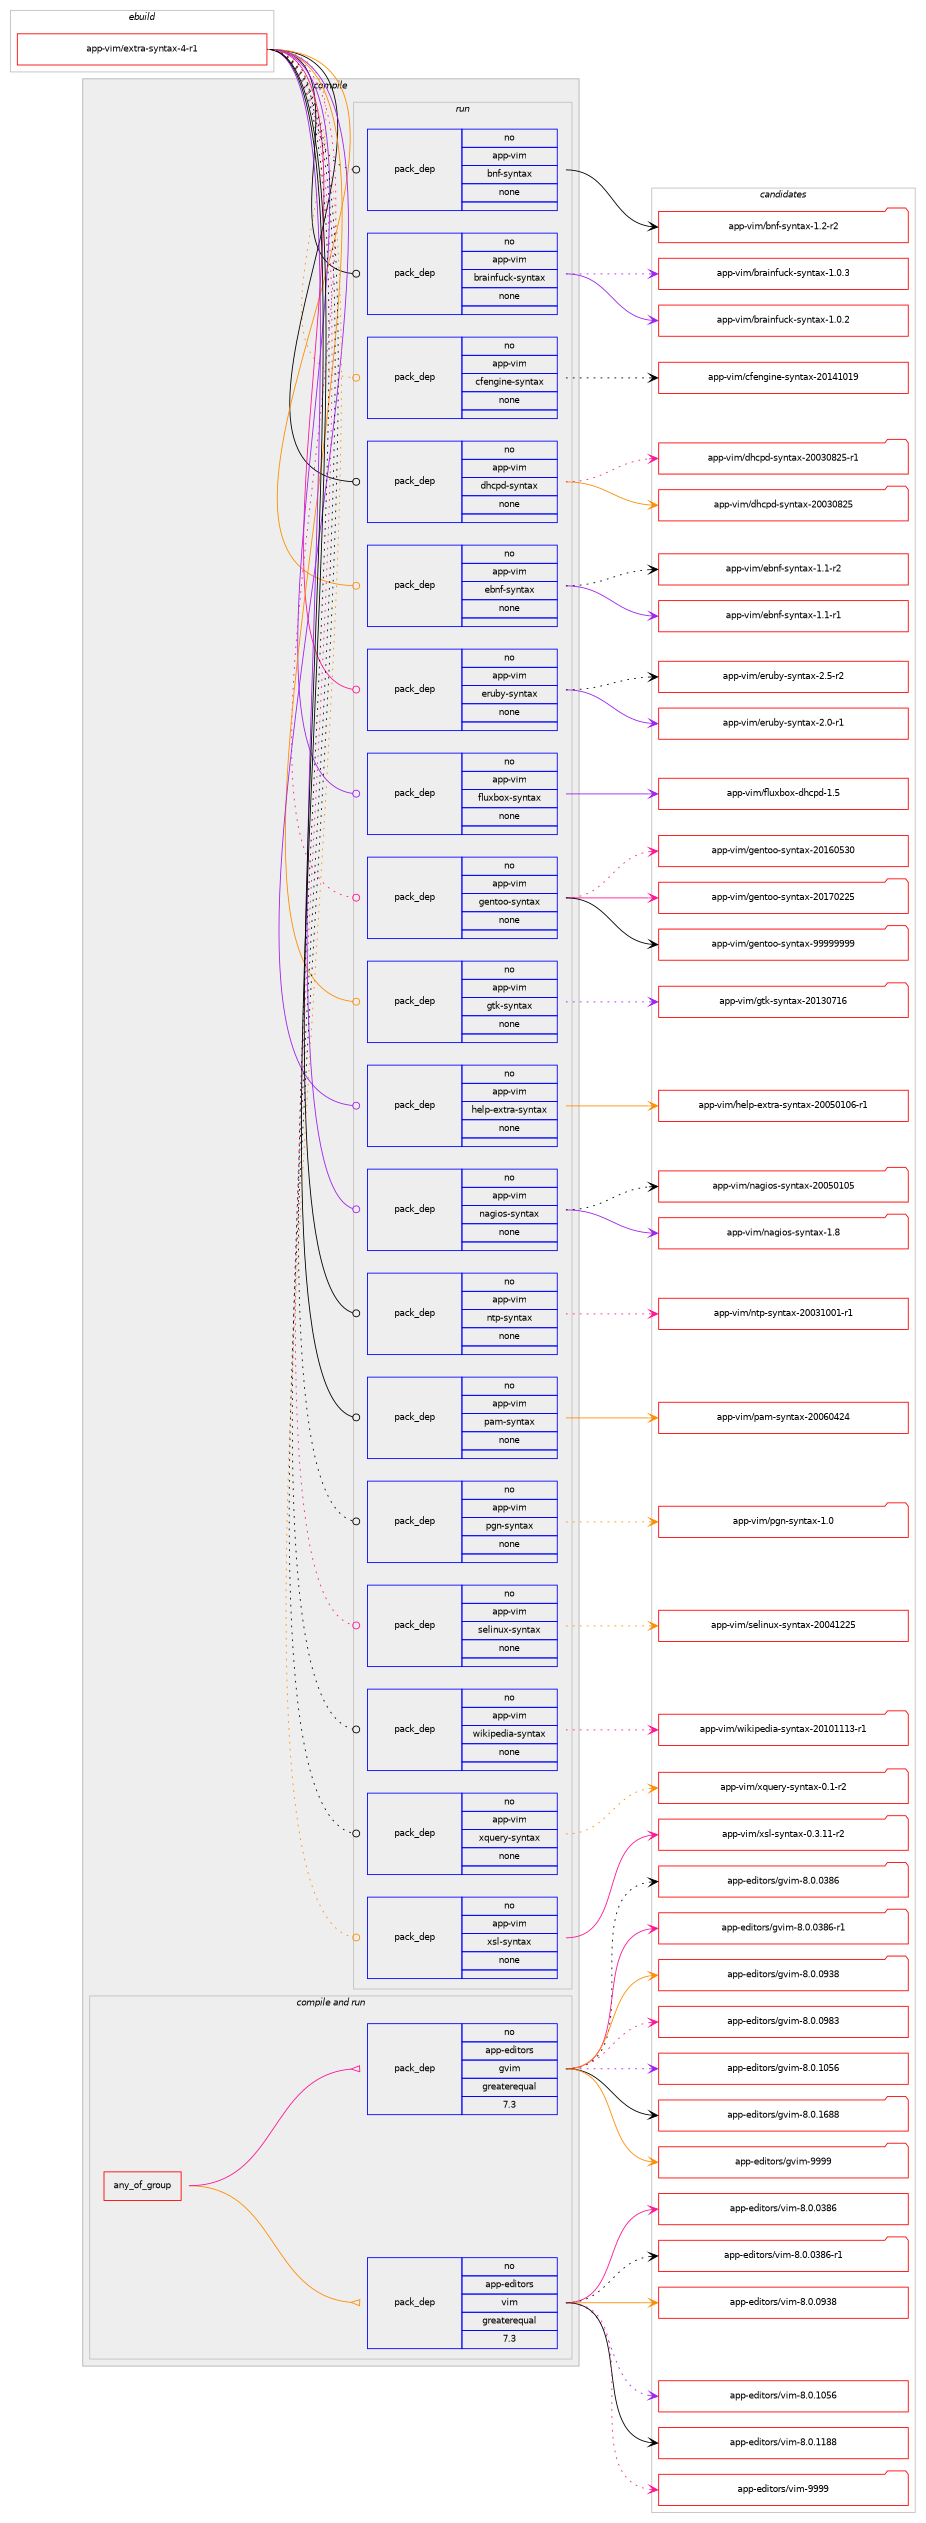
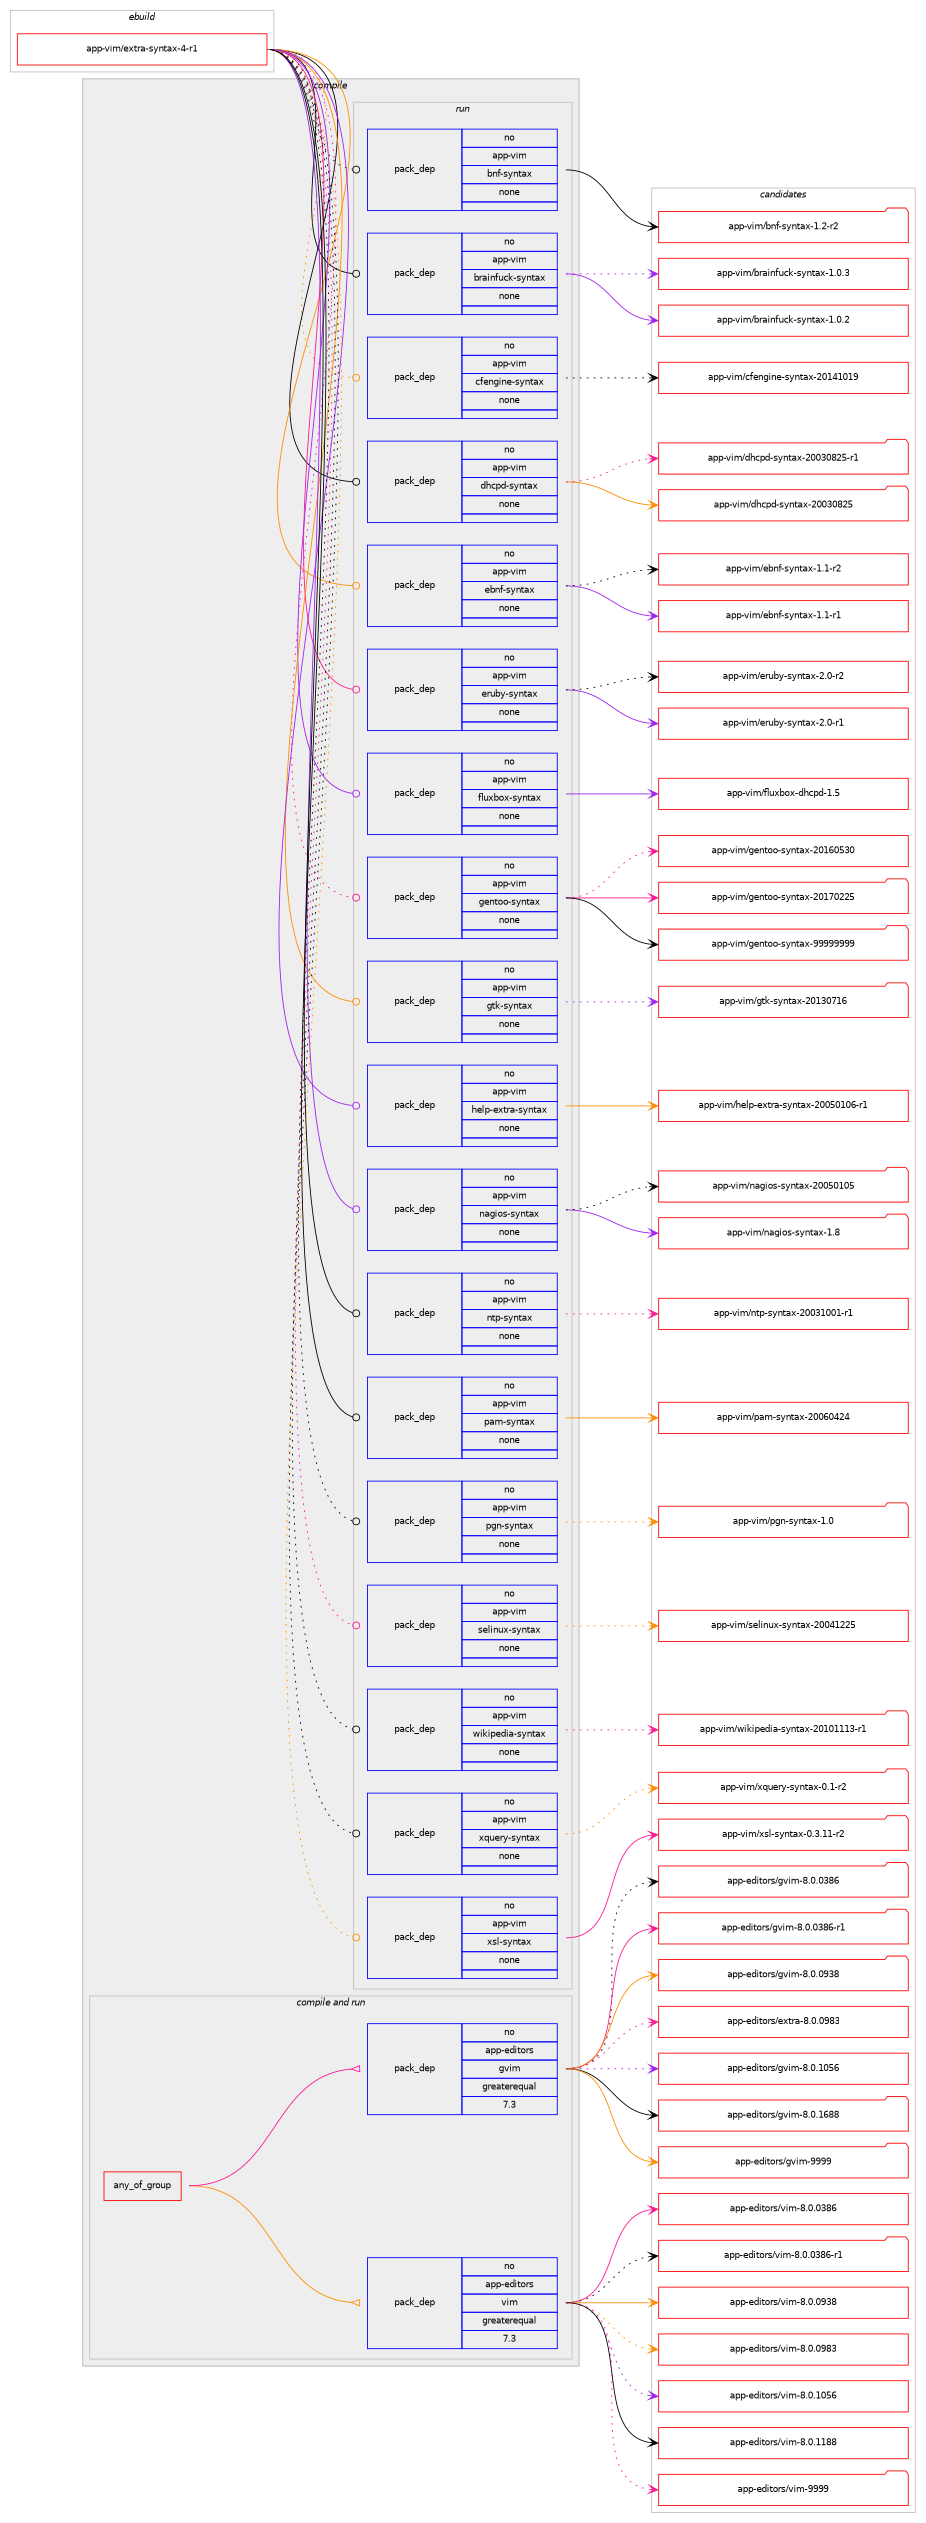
node "app-vim/eruby-syntax-2.5-r2": label "app-vim/eruby-syntax-2.5-r2" -> "app-vim/eruby-syntax-2.0-r2"
node "app-editors/gvim-8.0.0983": label "app-editors/gvim-8.0.0983" -> "app-editors/extra-8.0.0983"
node "app-editors/vim-8.0.0983": added
